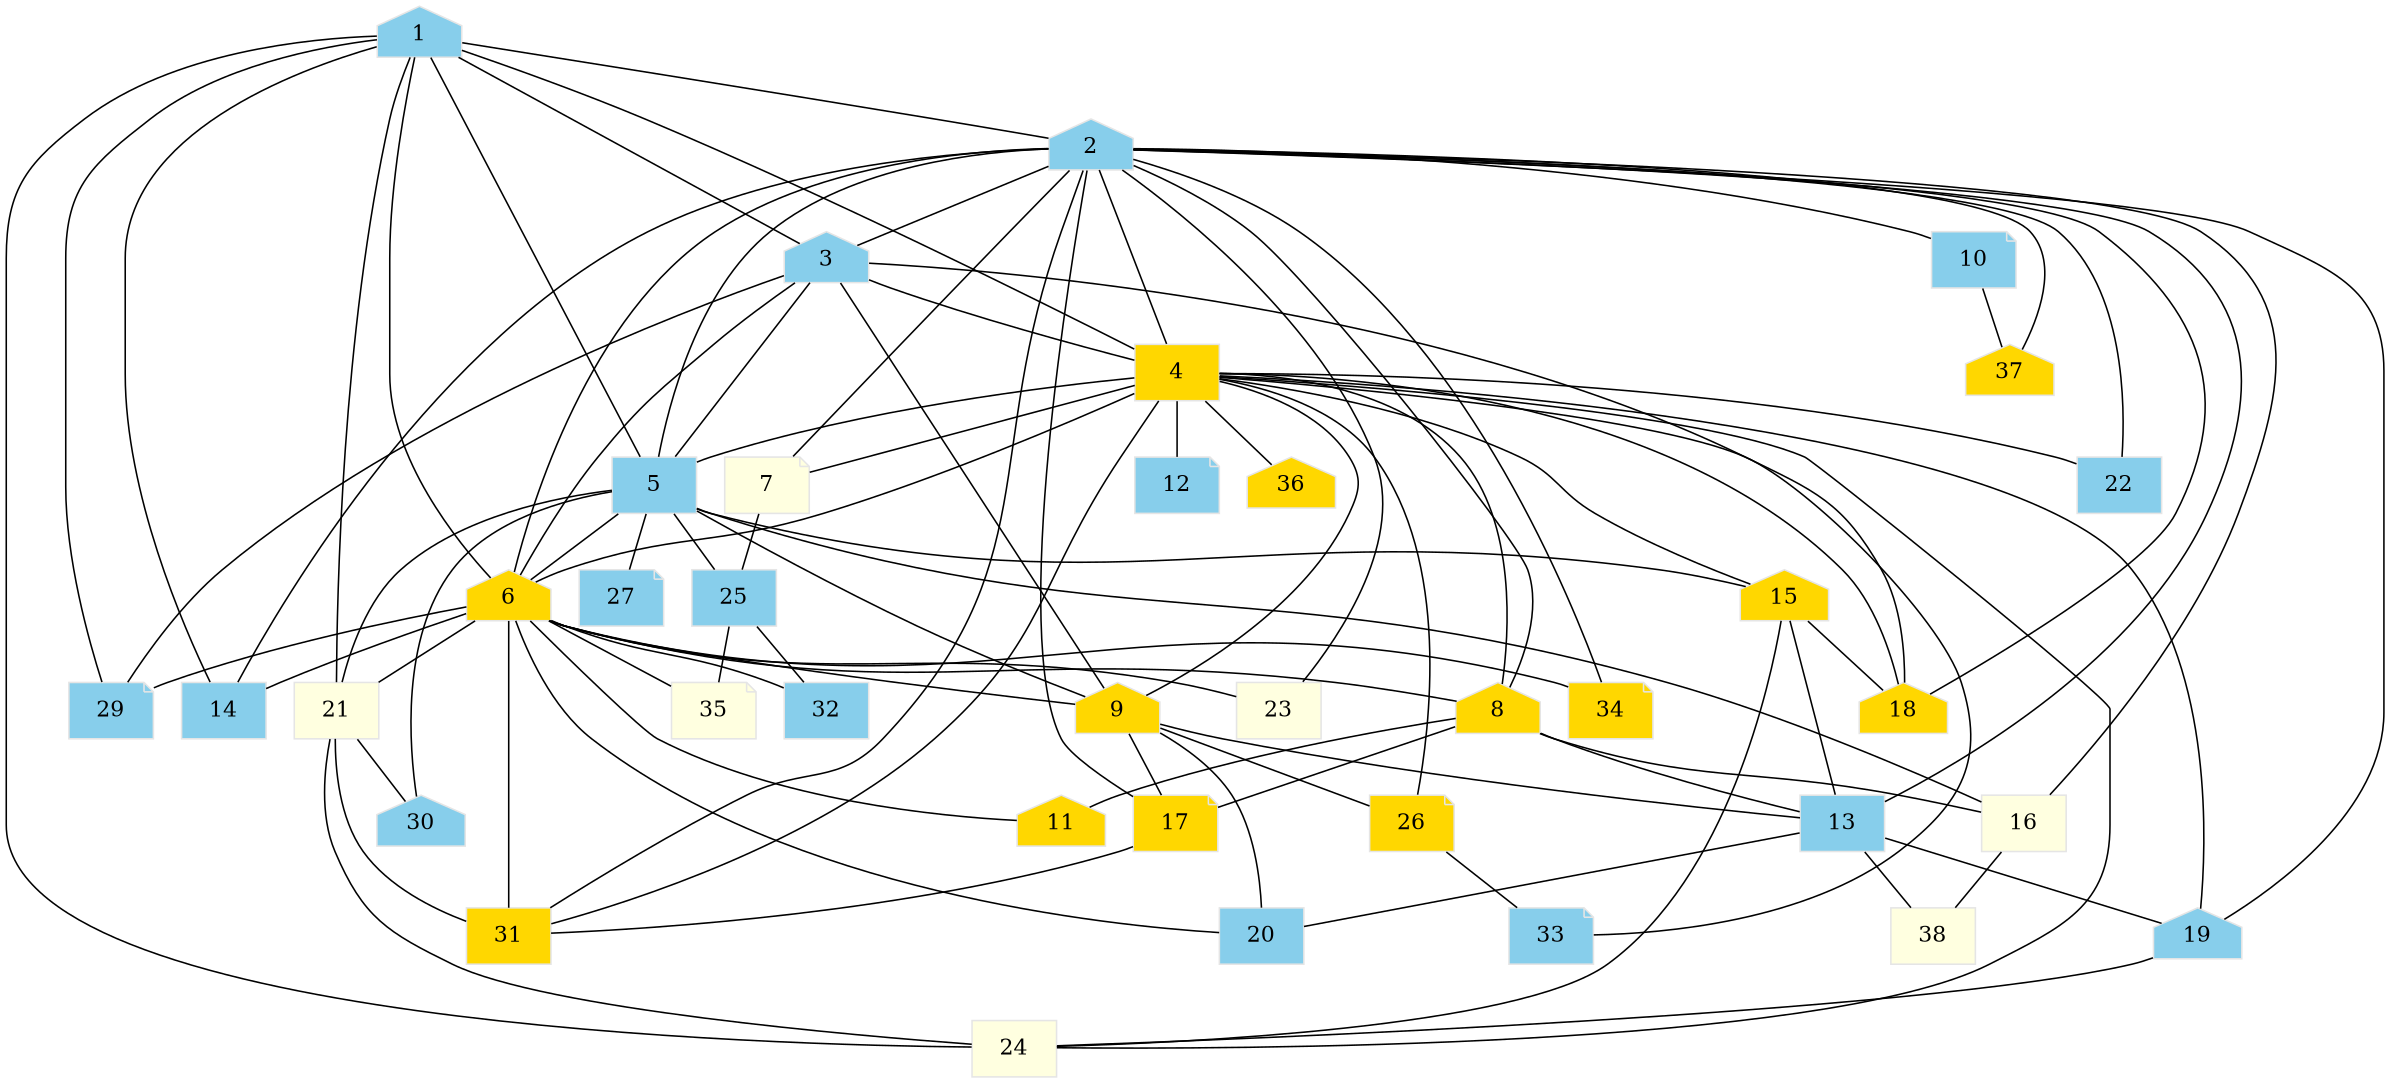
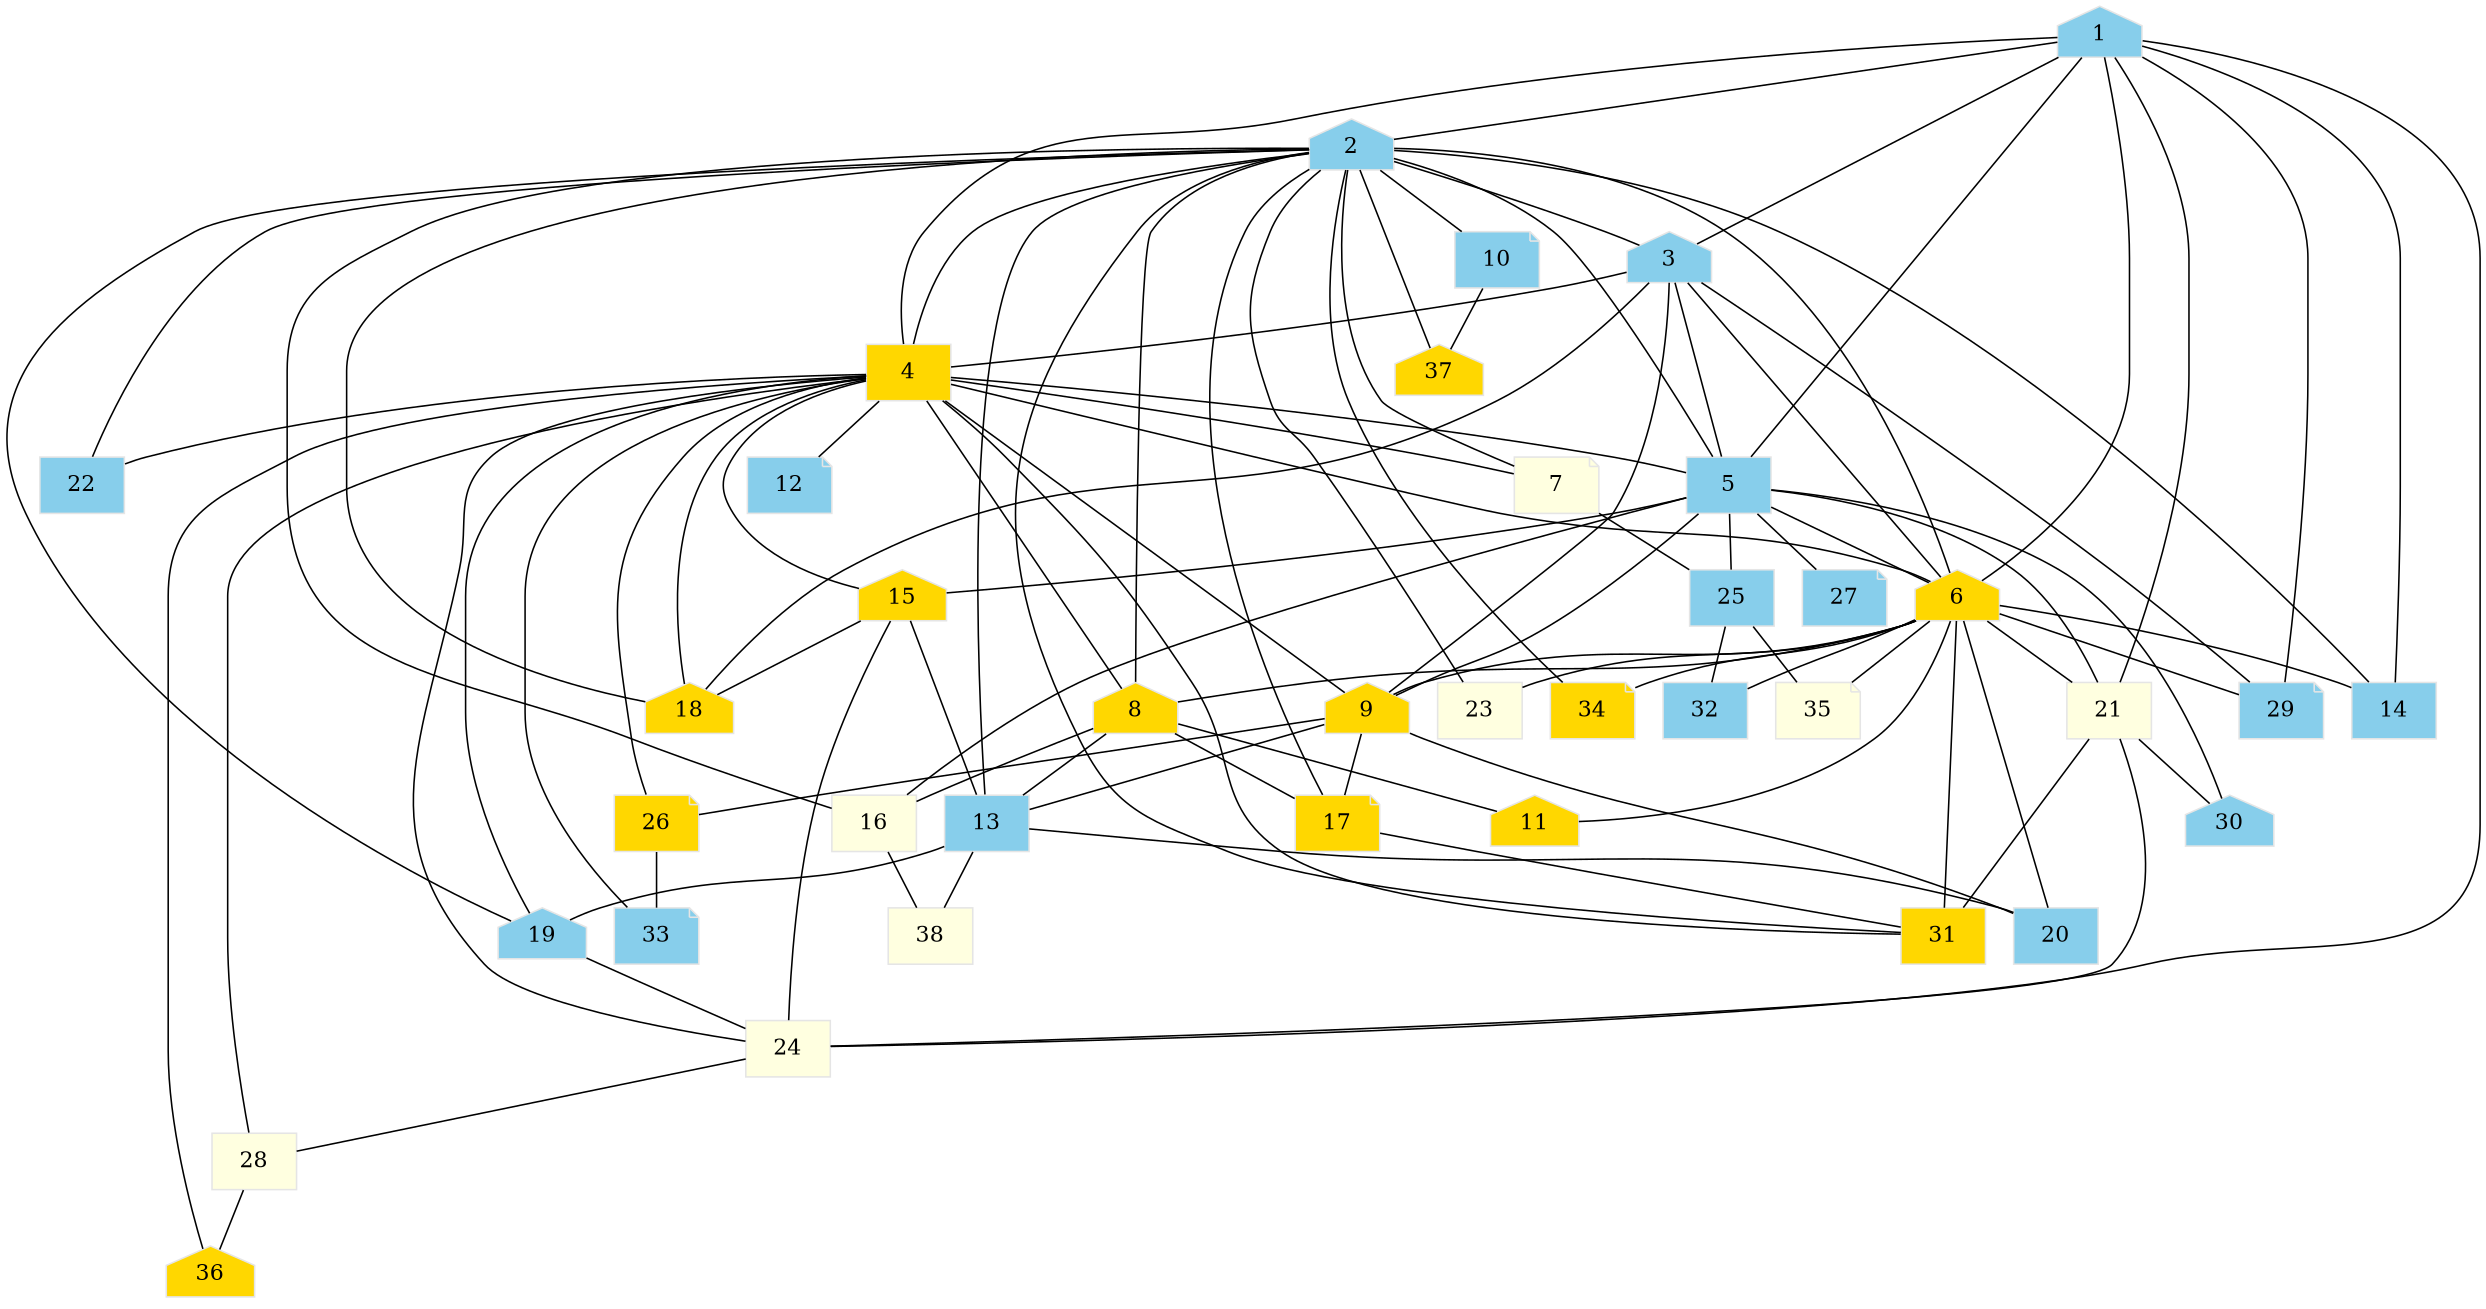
node "28": added
